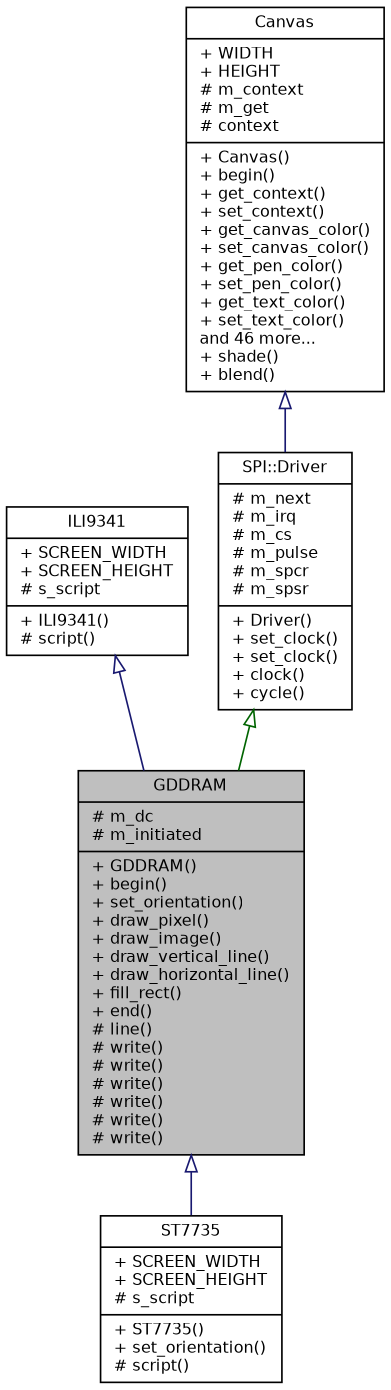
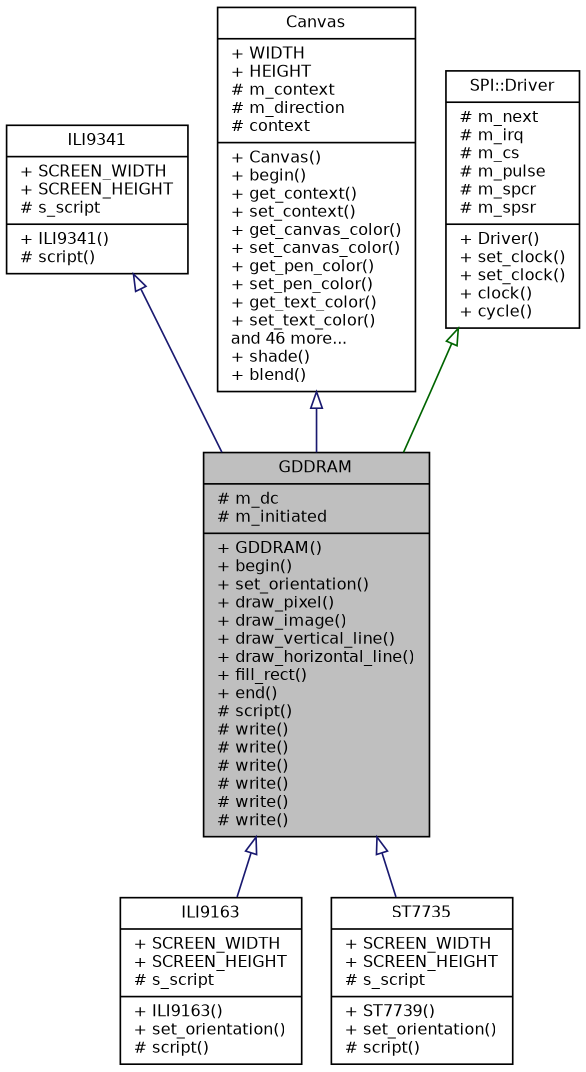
node "Canvas": text "# m_get" -> "# m_direction"
edge "SPI::Driver" -> "Canvas": now "GDDRAM" -> "Canvas"
node "ILI9163": added
node "GDDRAM": text "# line()" -> "# script()"
node "ST7735": text "+ ST7735()" -> "+ ST7739()"
